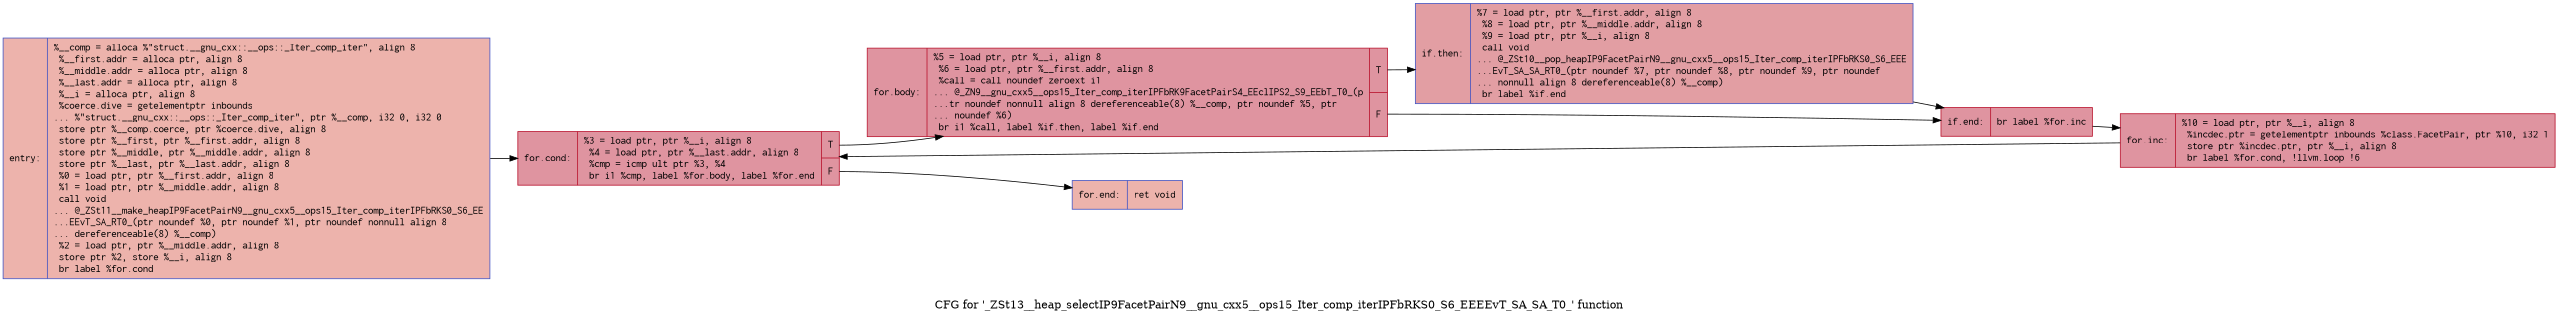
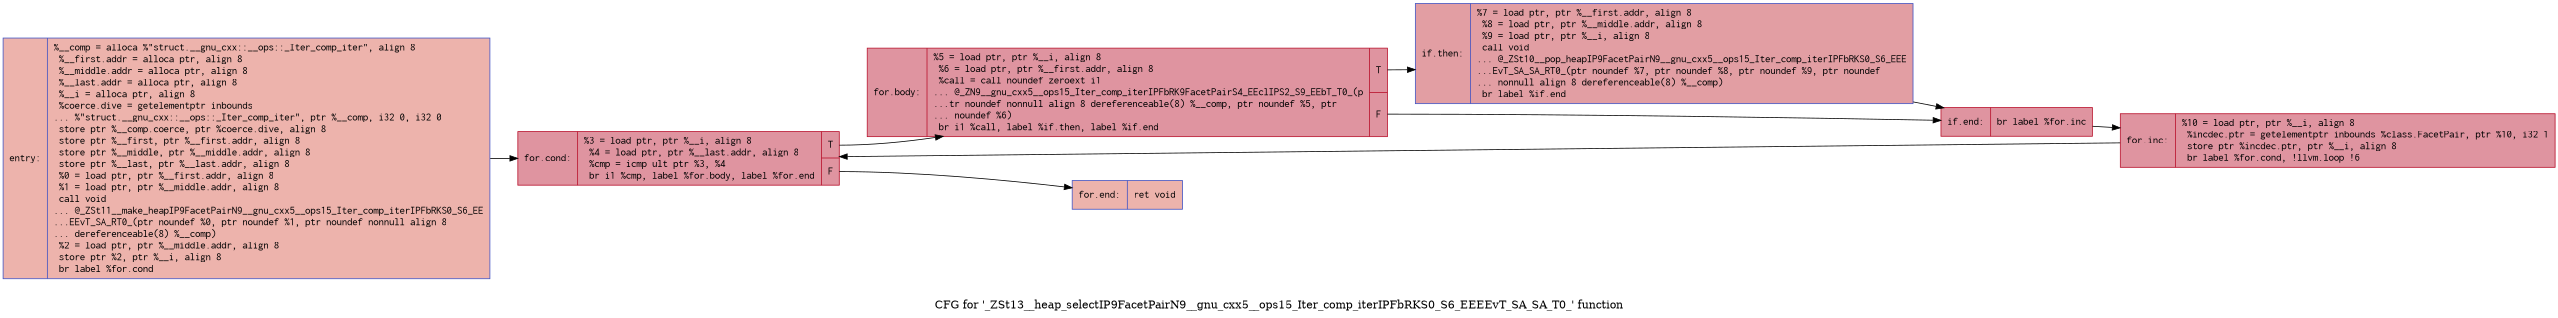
node "entry:": text "store ptr %2, store %__i, align 8" -> "store ptr %2, ptr %__i, align 8"
